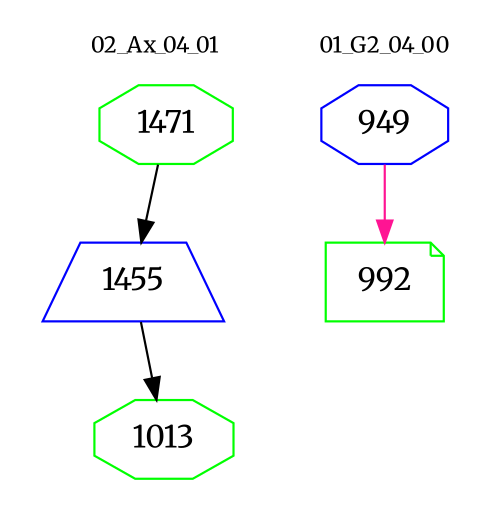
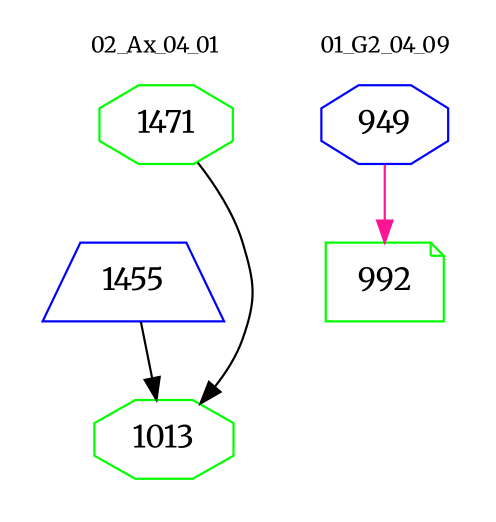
cluster "01_G2_04_00": label "01_G2_04_00" -> "01_G2_04_09"
edge "1471" -> "1455": now "1471" -> "1013"
